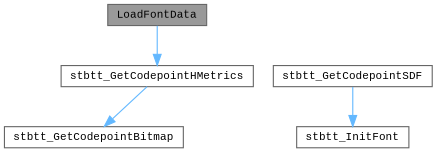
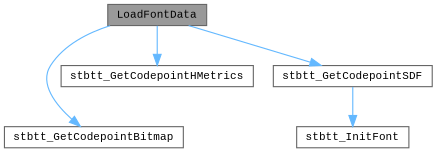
edge "LoadFontData" -> "stbtt_GetCodepointSDF": added
edge "stbtt_GetCodepointHMetrics" -> "stbtt_GetCodepointBitmap": now "LoadFontData" -> "stbtt_GetCodepointBitmap"
